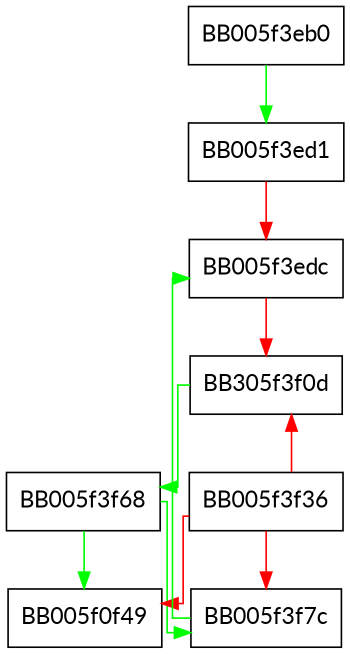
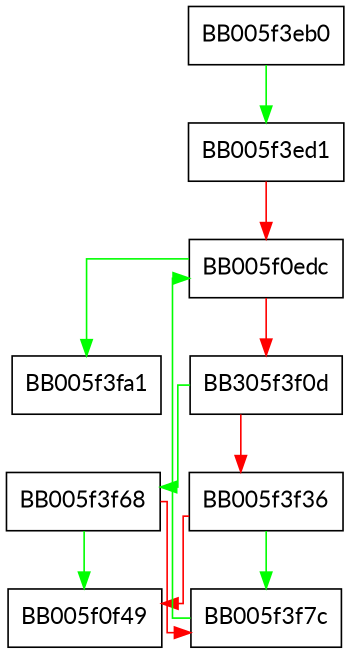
node "BB005f3edc": label "BB005f3edc" -> "BB005f0edc"
node "BB005f3fa1": added
edge "BB005f3f36" -> "BB305f3f0d": reversed
edge "BB005f3f36" -> "BB005f3f7c": color red -> green
edge "BB005f3f68" -> "BB005f3f7c": color green -> red
